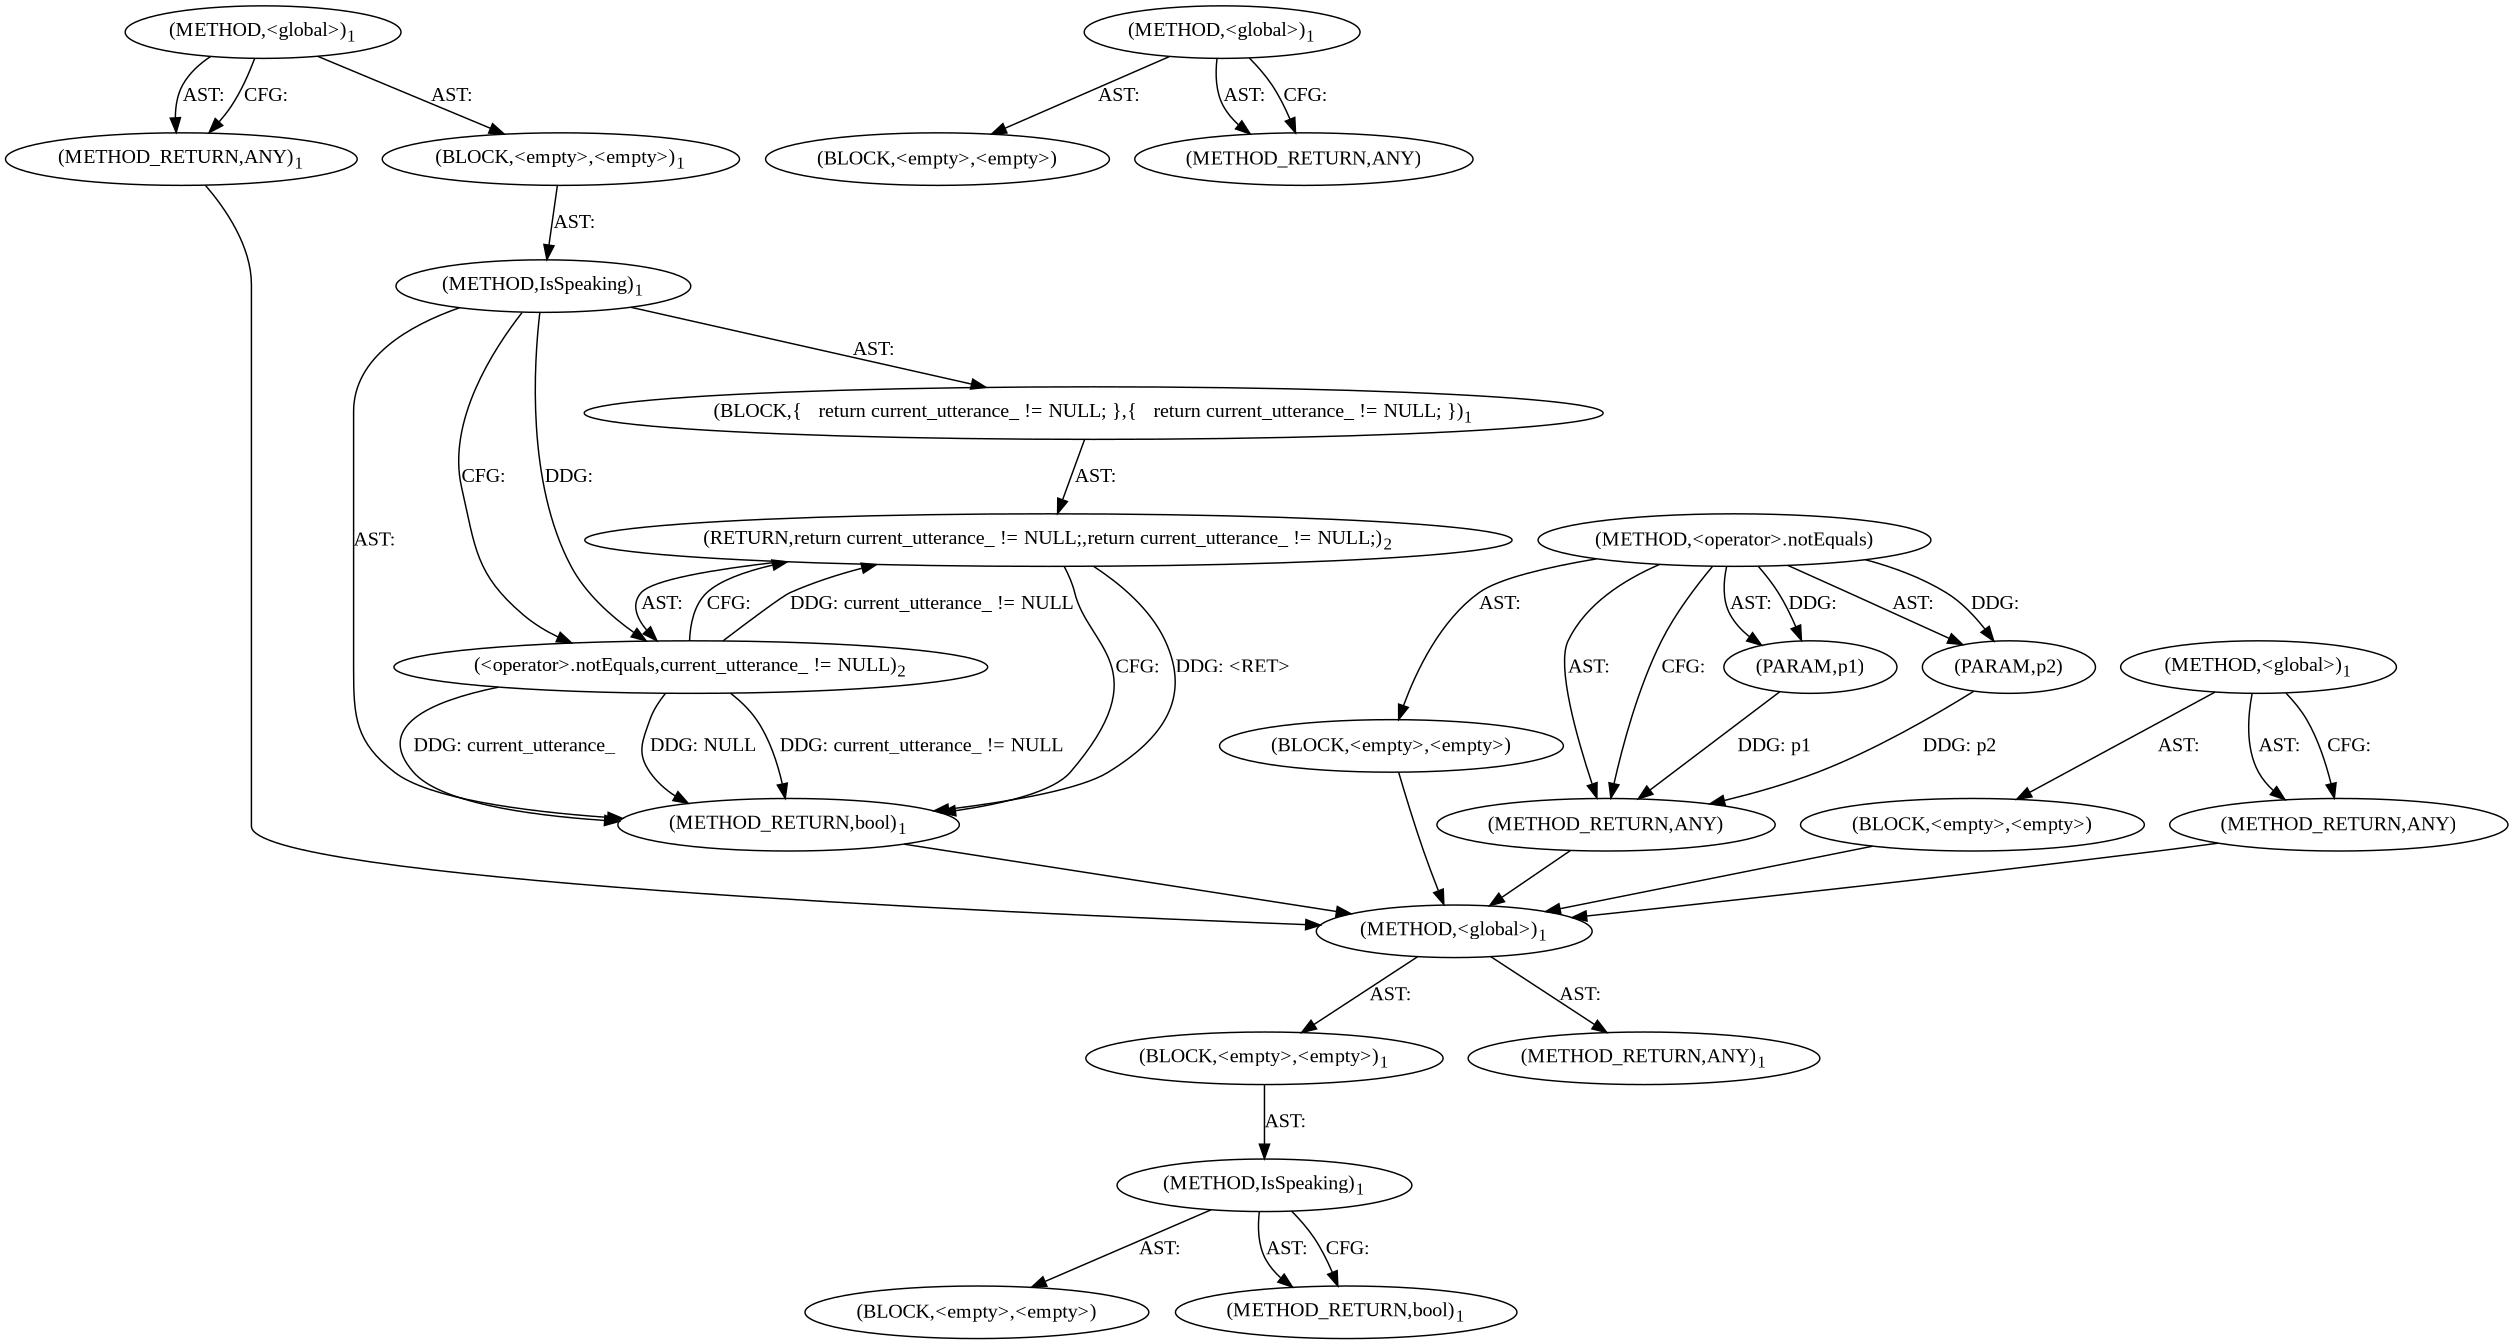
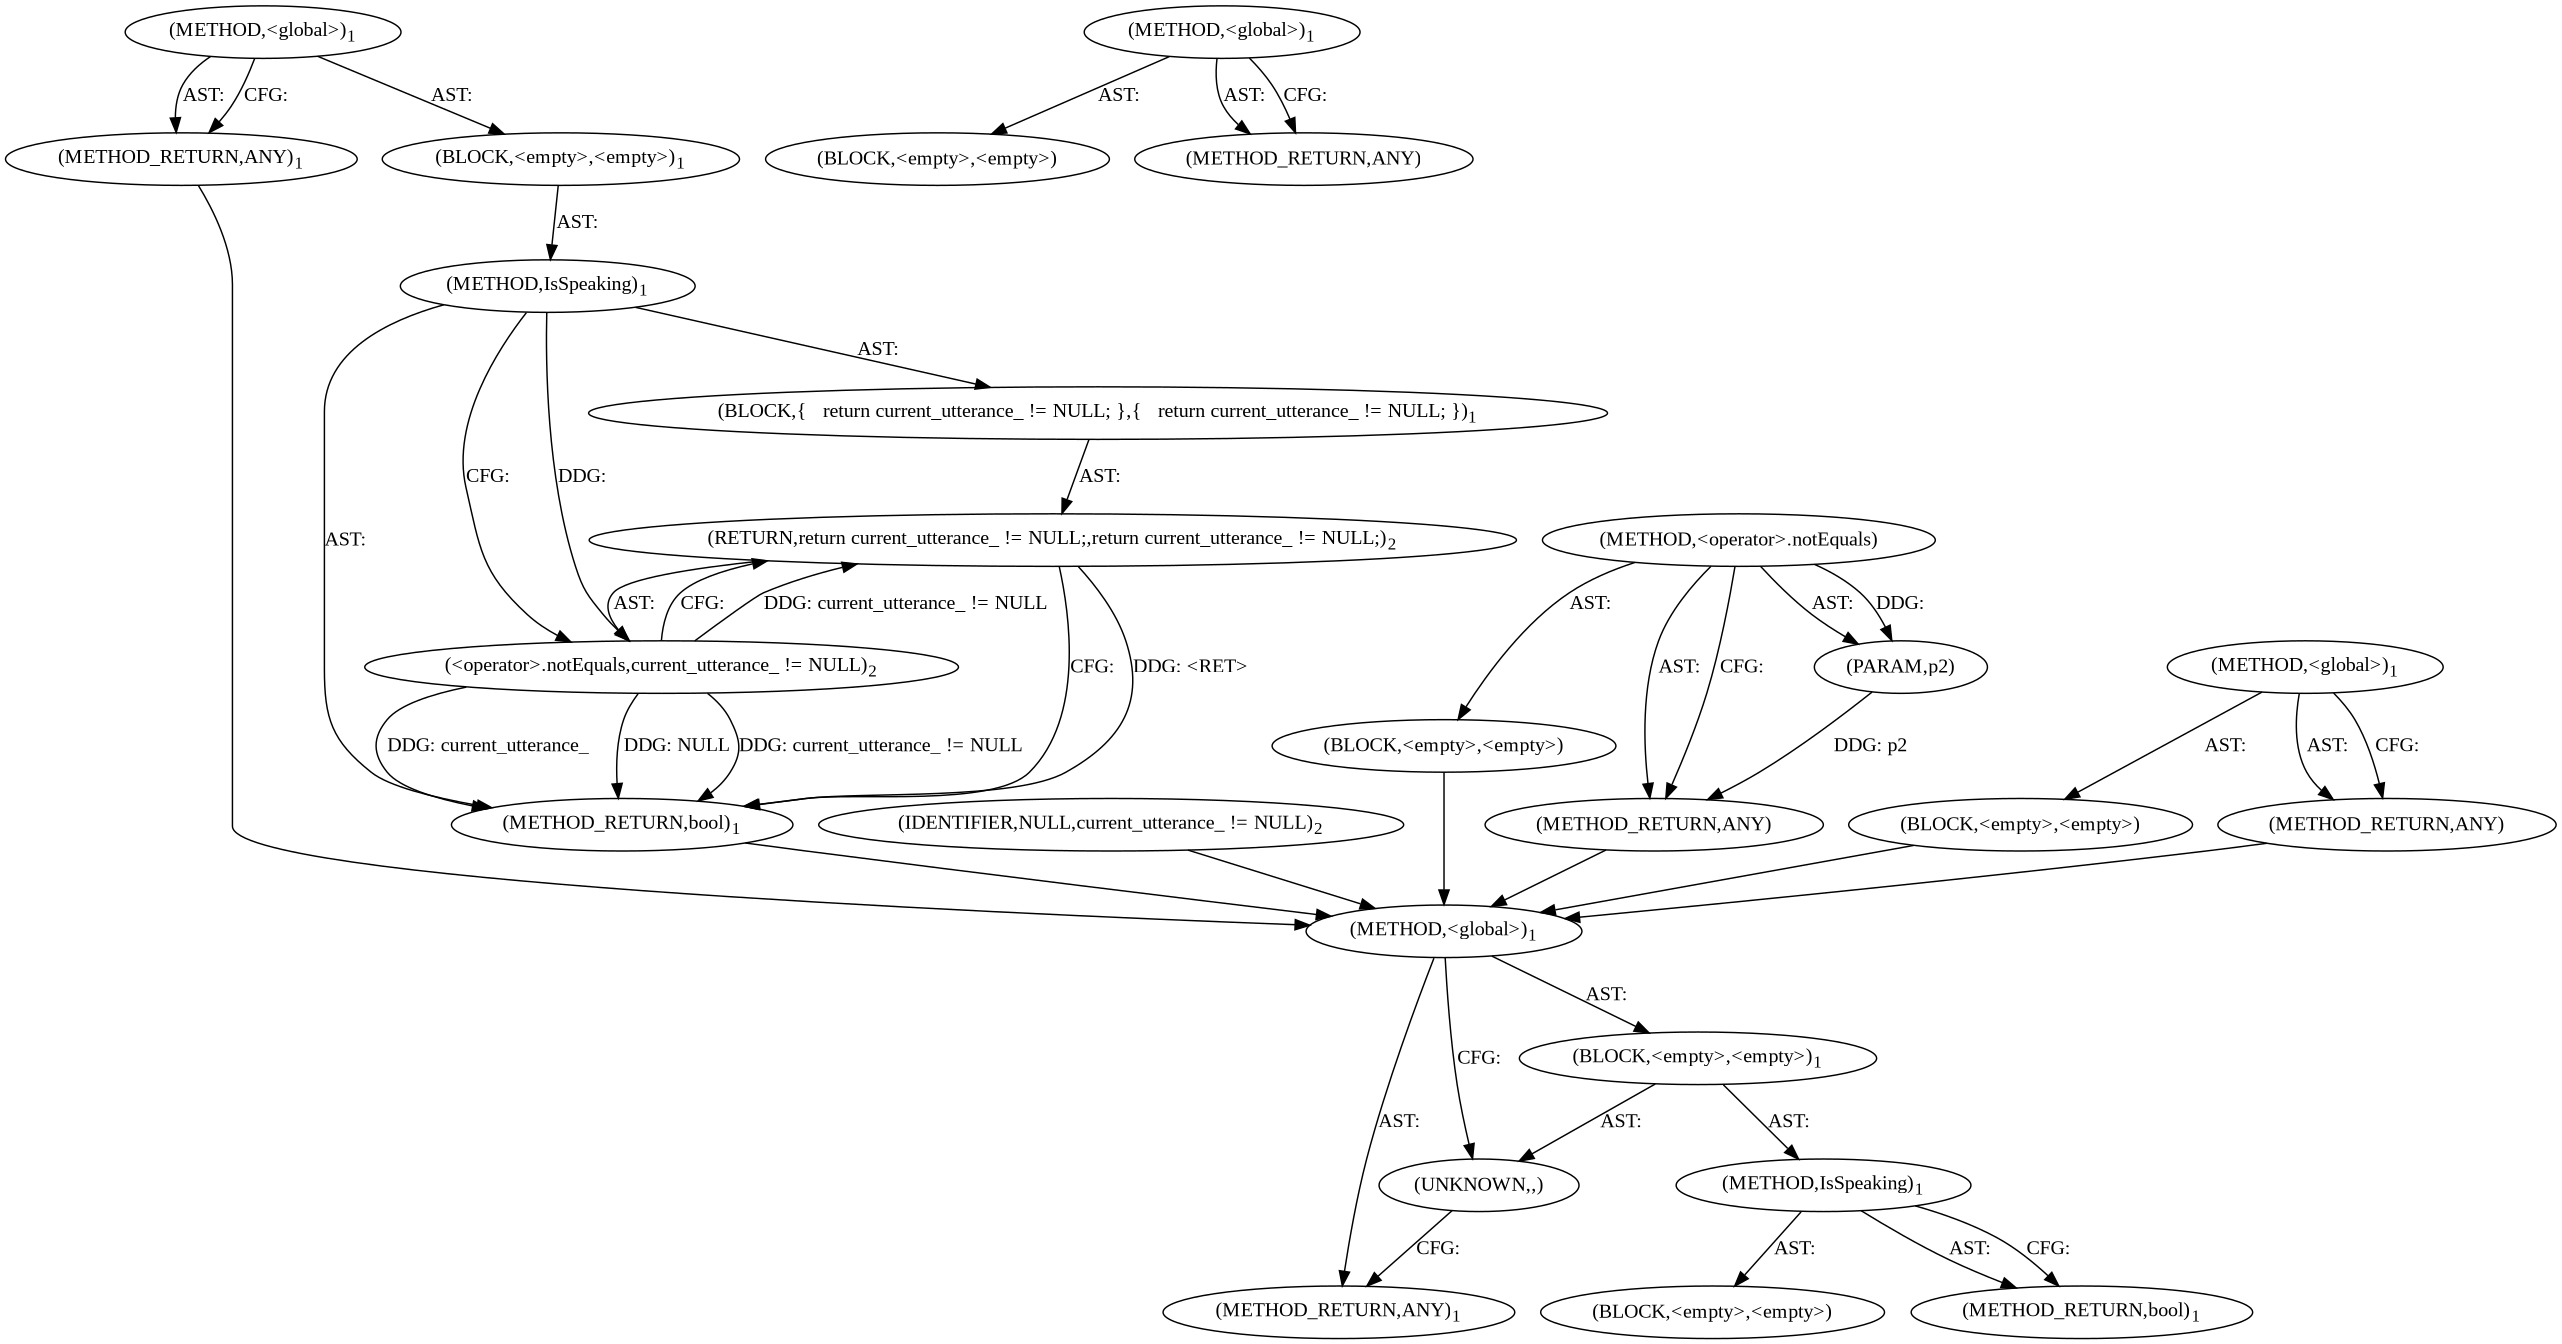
node "(PARAM,p1)": removed
node "(IDENTIFIER,NULL,current_utterance_ != NULL)": added
node "(UNKNOWN,,)": added
